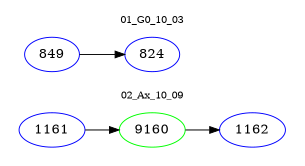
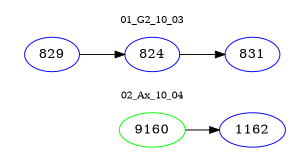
cluster "01_G0_10_03": label "01_G0_10_03" -> "01_G2_10_03"
node "849": label "849" -> "829"
node "831": added
cluster "02_Ax_10_09": label "02_Ax_10_09" -> "02_Ax_10_04"
node "1161": removed
